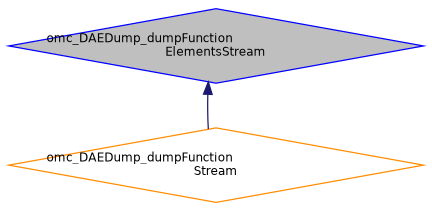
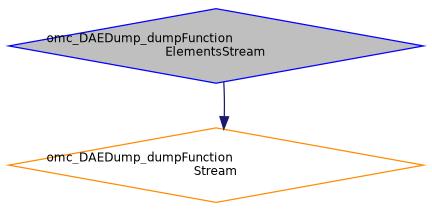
edge "omc_DAEDump_dumpFunction Stream" -> "omc_DAEDump_dumpFunction ElementsStream": reversed
